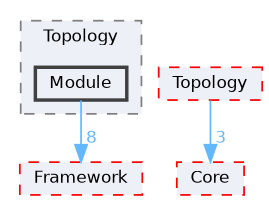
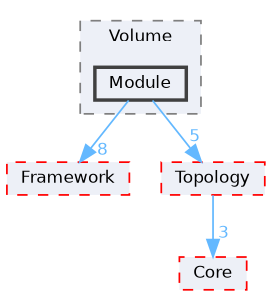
cluster "Topology": label "Topology" -> "Volume"
edge "Module" -> "Topology": added
